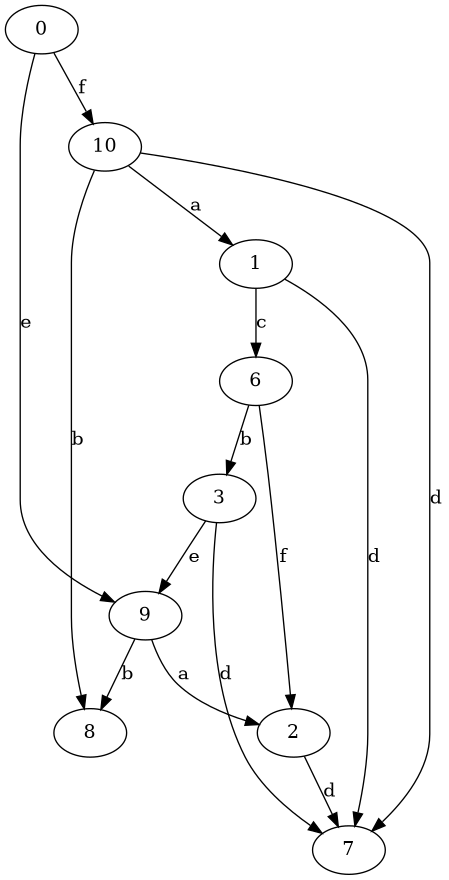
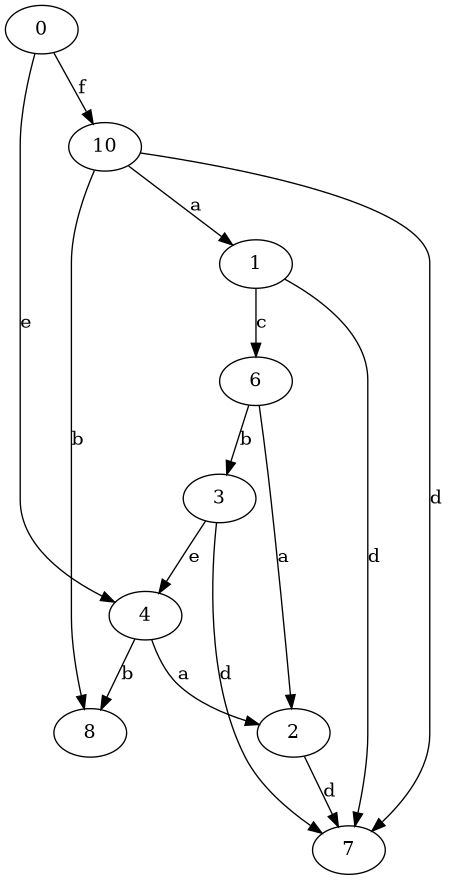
edge "6" -> "2": label "f" -> "a"
node "9": label "9" -> "4"
